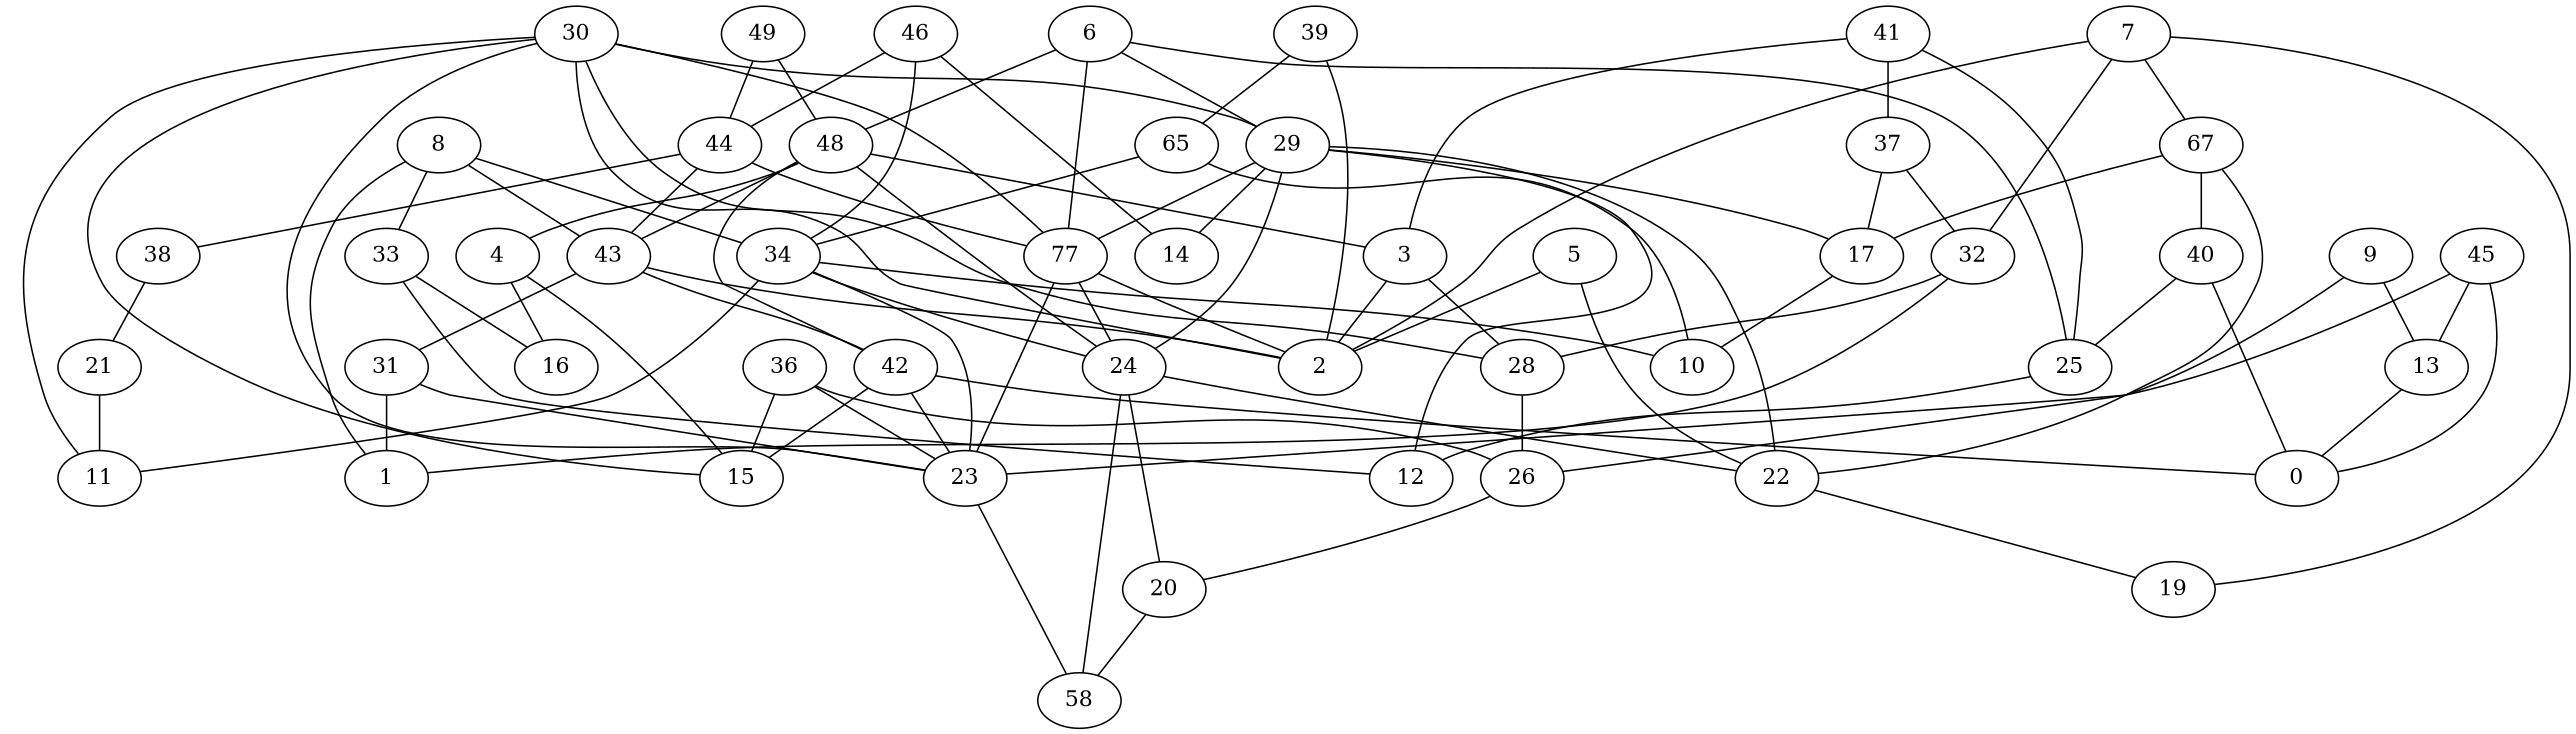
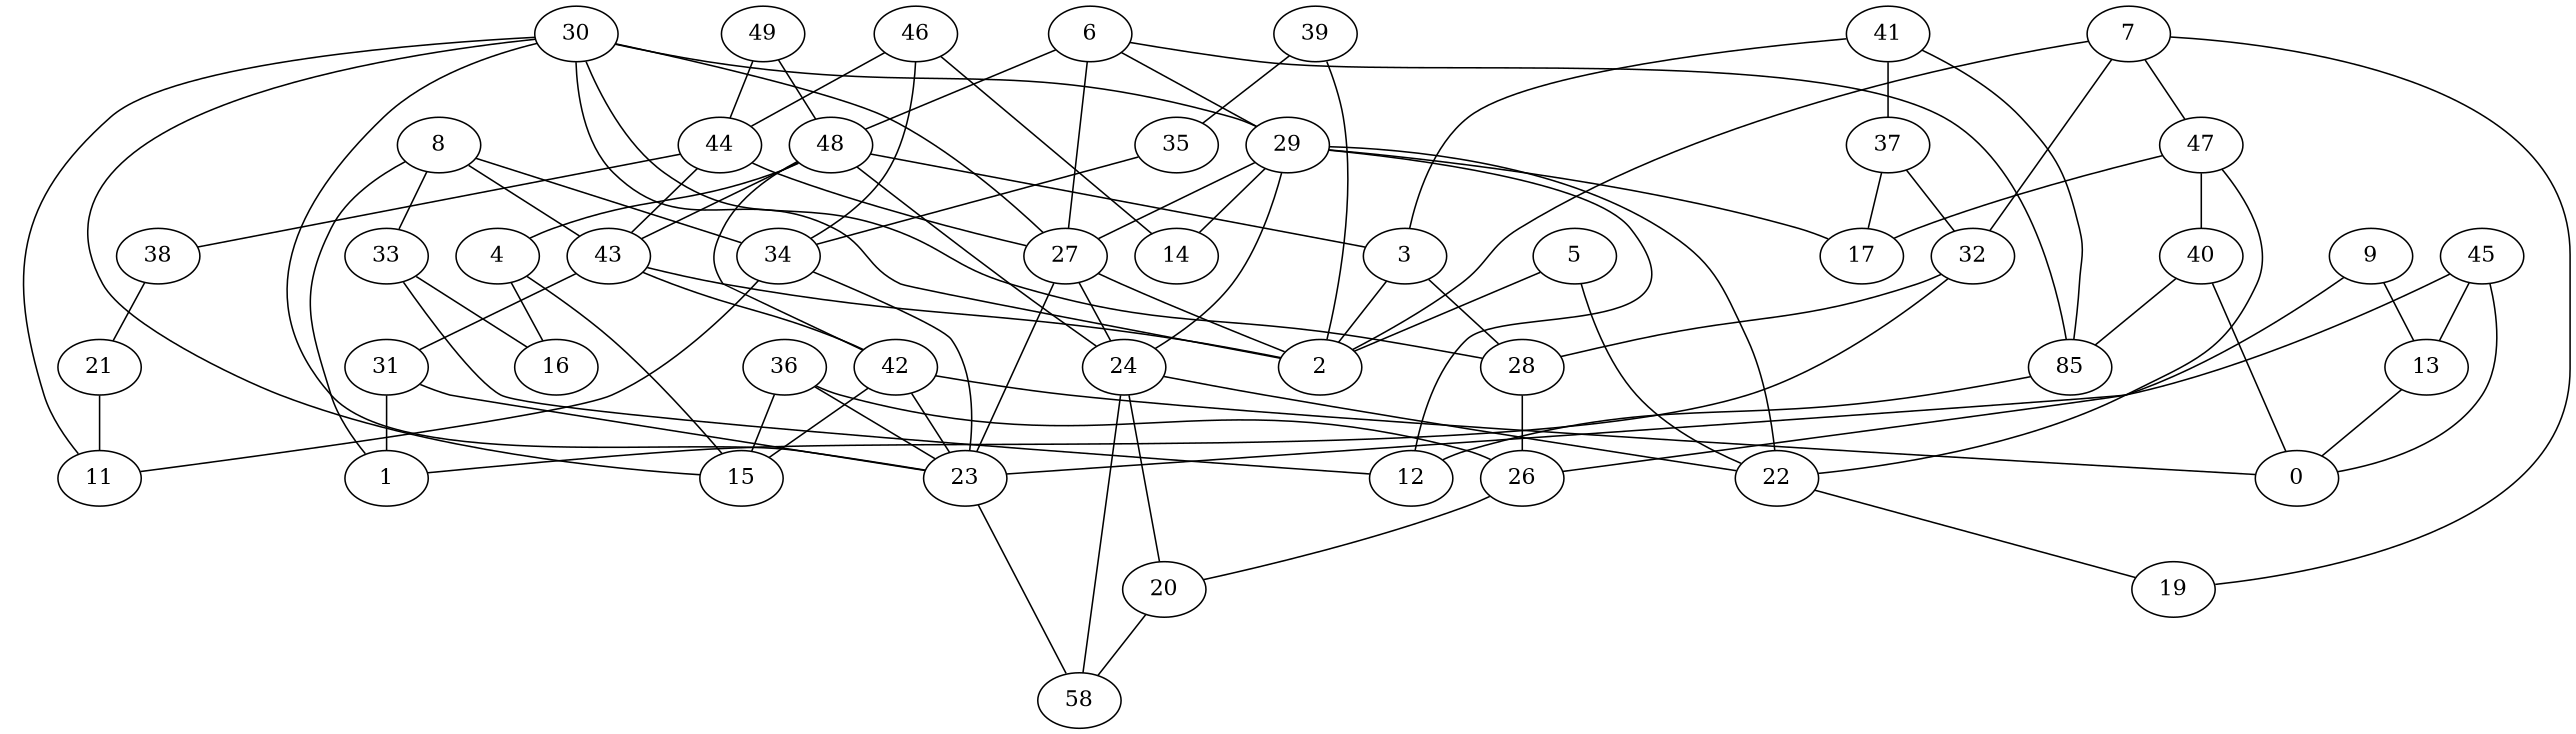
node "65": label "65" -> "35"
node "67": label "67" -> "47"
node "77": label "77" -> "27"
edge "34" -- "24": removed
node "10": removed
node "25": label "25" -> "85"
